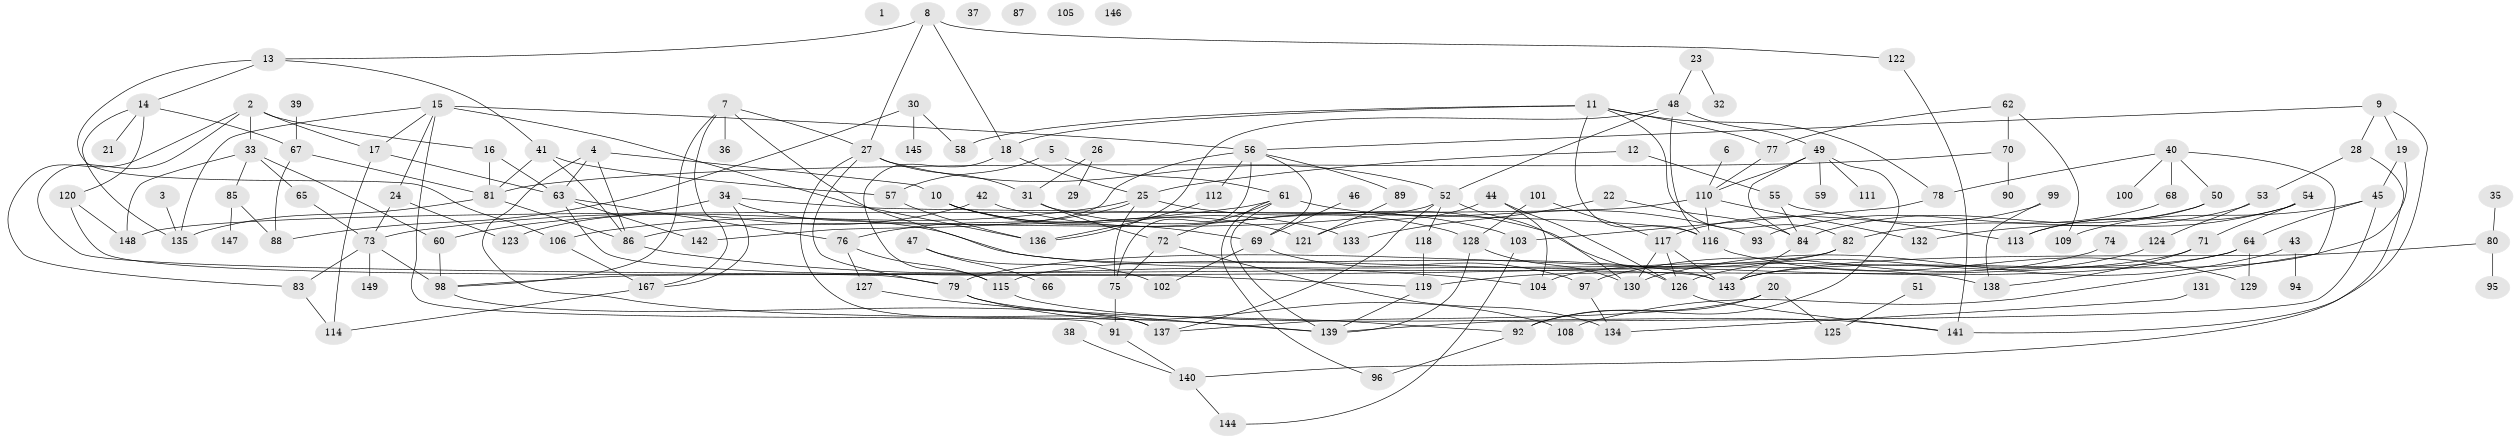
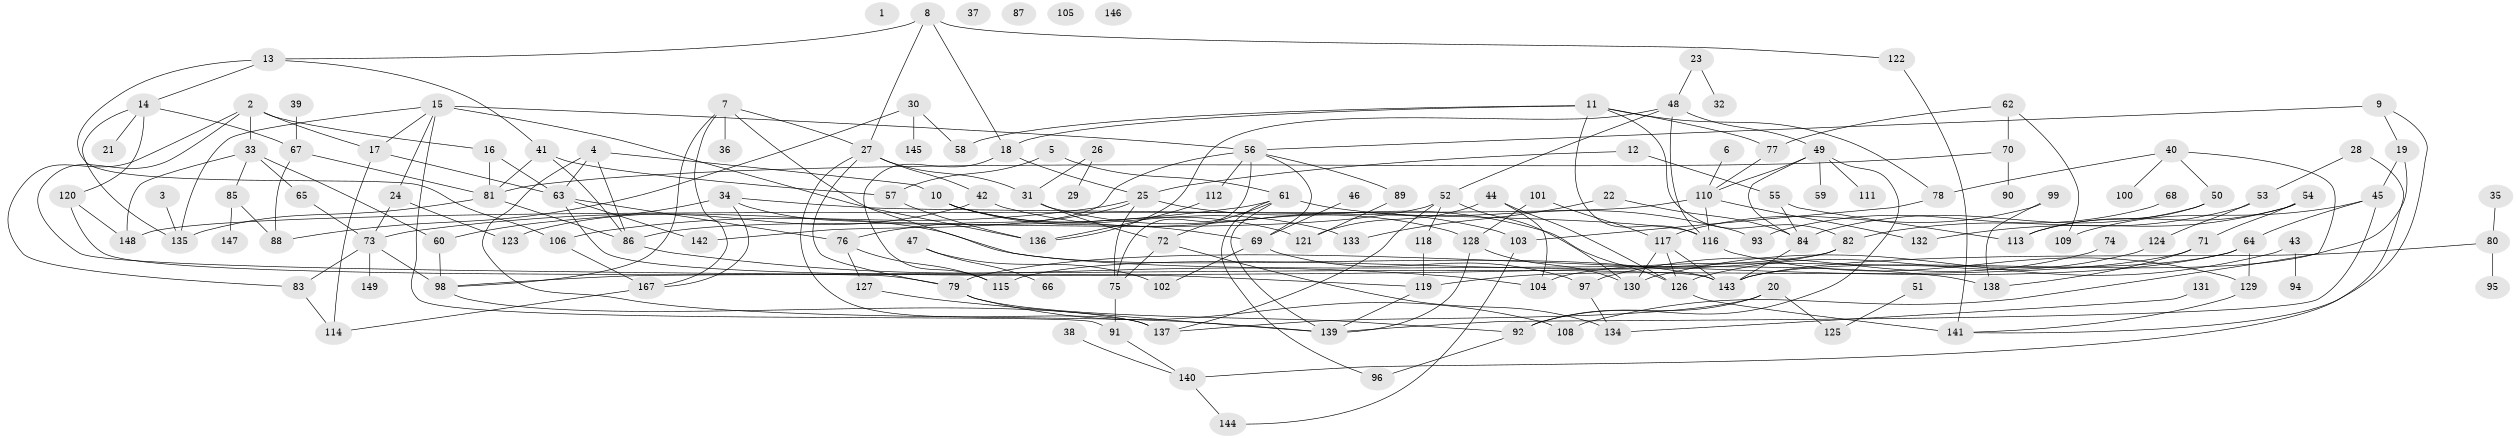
edge "9" -- "28": removed
edge "27" -- "52": now "27" -- "42"
edge "40" -- "68": removed
edge "115" -- "141": now "129" -- "141"
